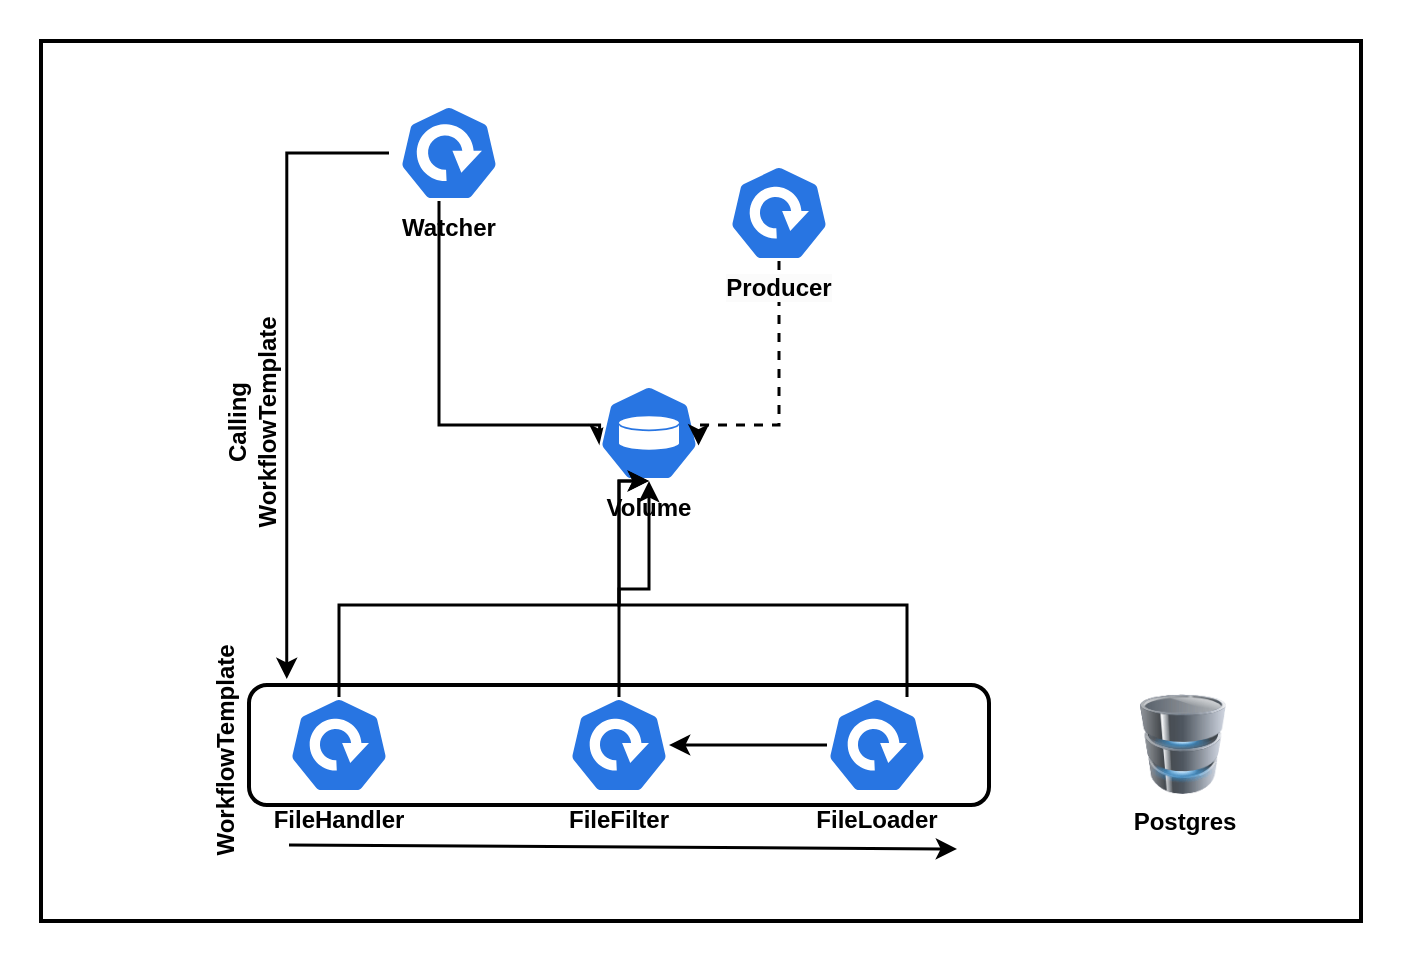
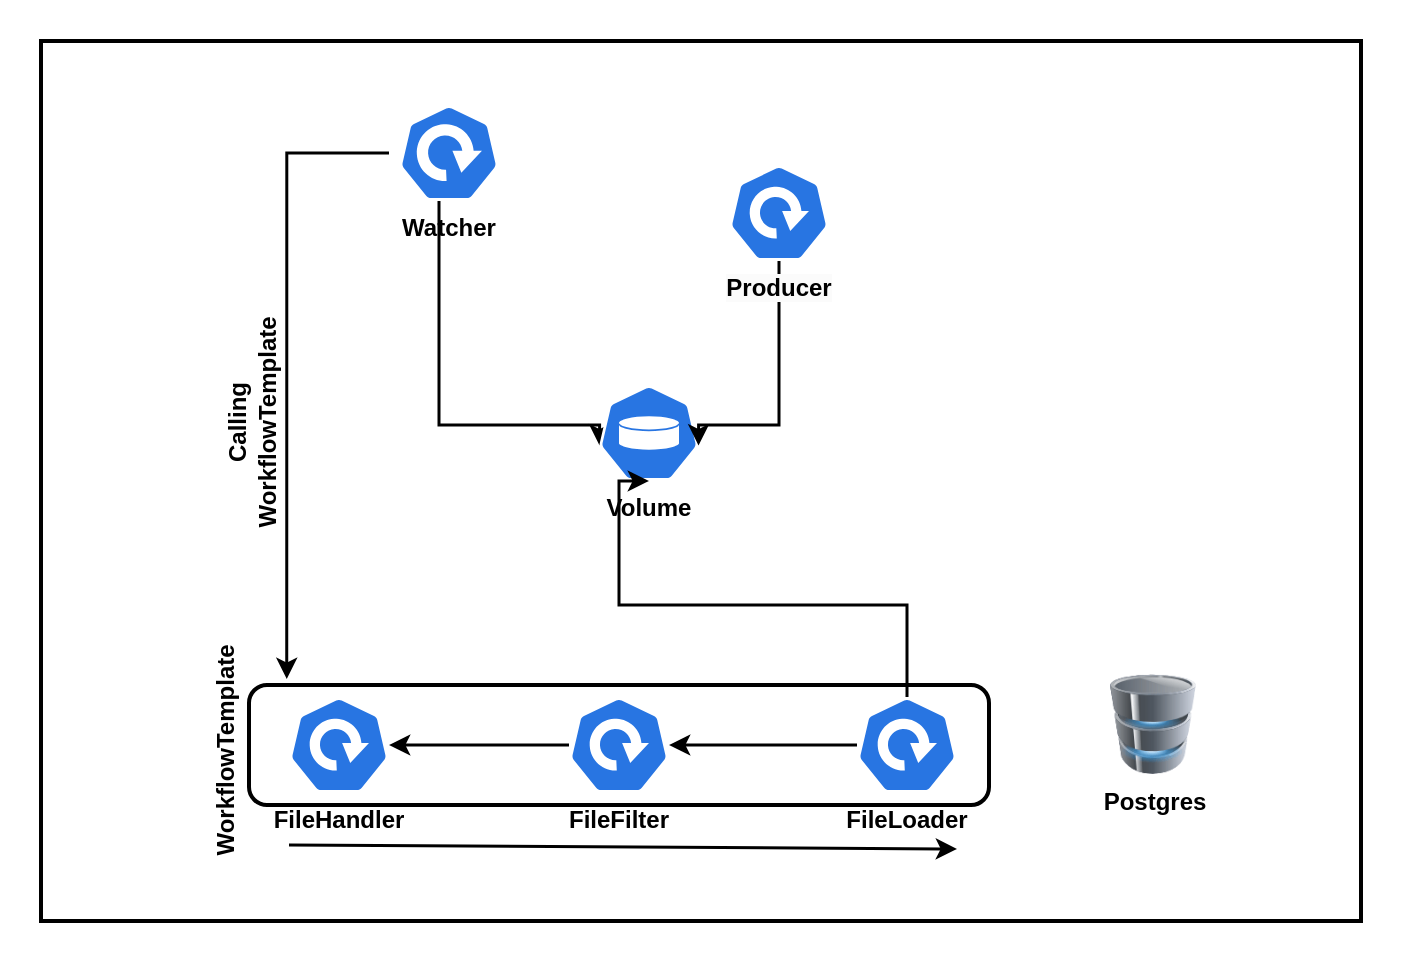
edge "Producer" -> "Volume": style dashed -> solid
edge "FileFilter" -> "Volume": now "FileFilter" -> "FileHandler"
edge "FileHandler" -> "Volume": removed
node "FileLoader": moved (877, 745) -> (907, 745)
node "Postgres": moved (1184, 745) -> (1154, 725)
